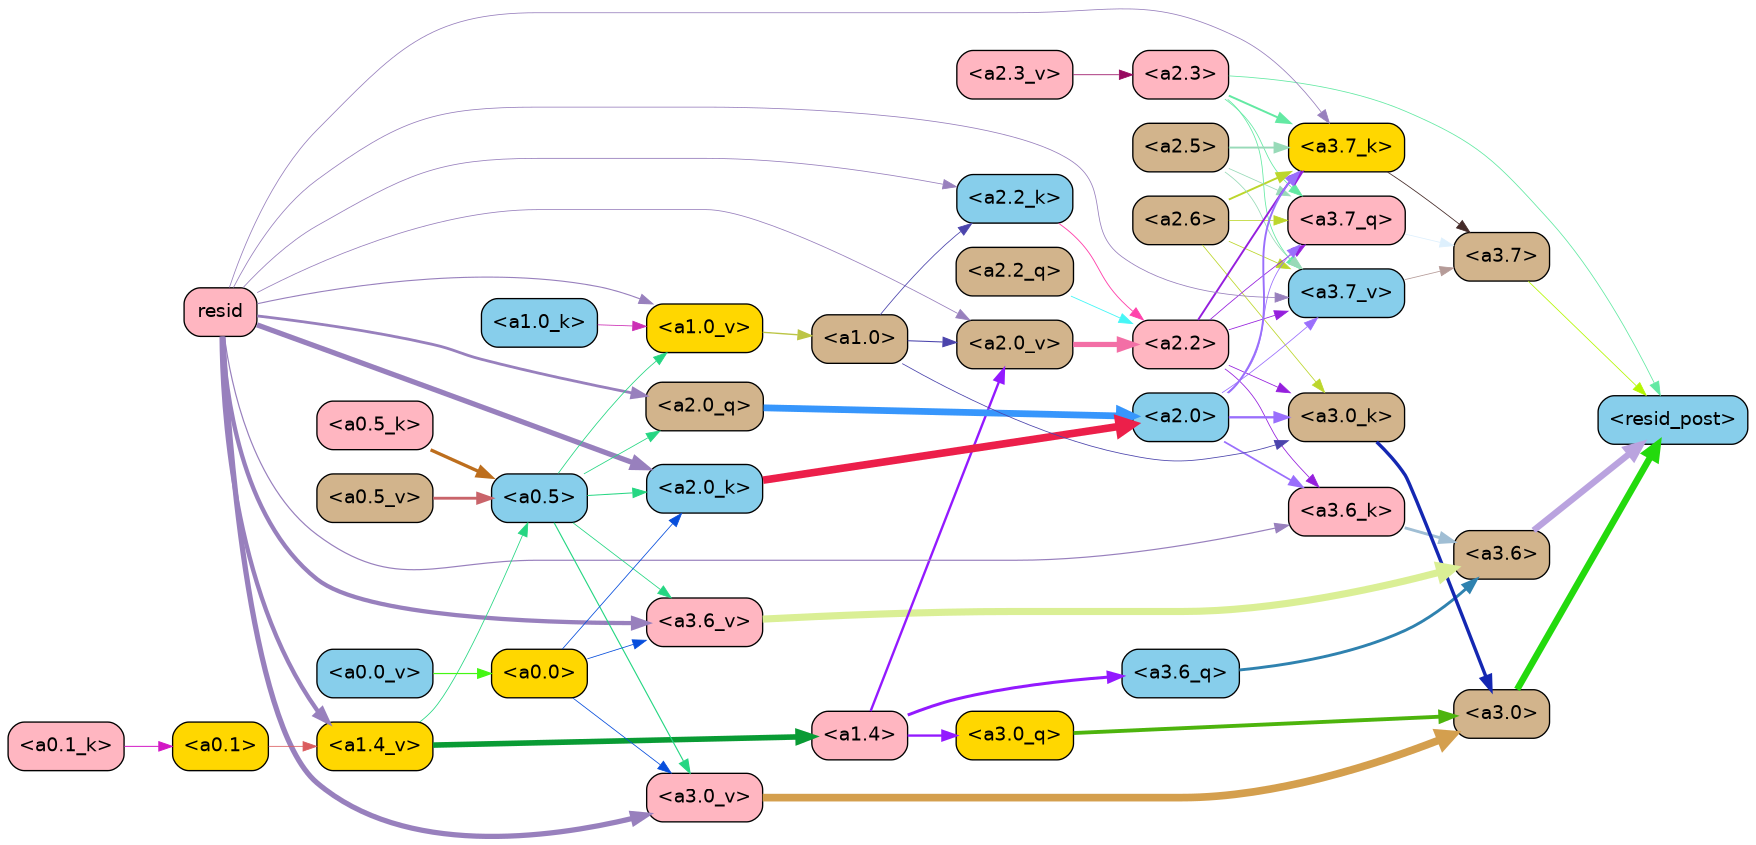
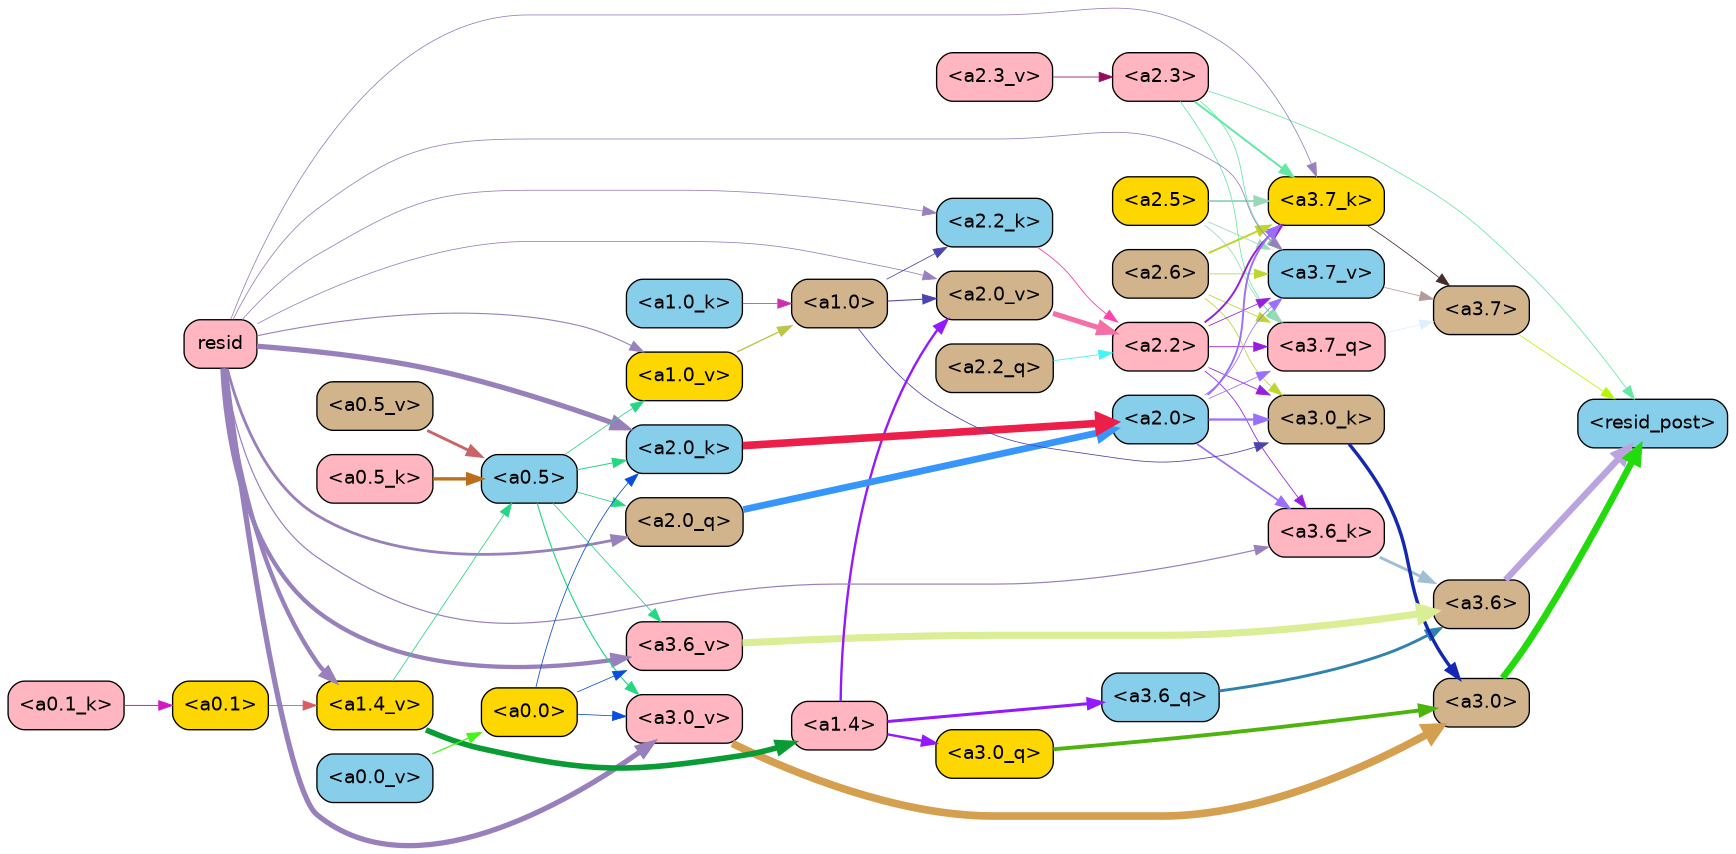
node "<a2.5>": fillcolor tan -> gold
edge "<a1.0_k>" -> "<a1.0_v>": now "<a1.0_k>" -> "<a1.0>"
